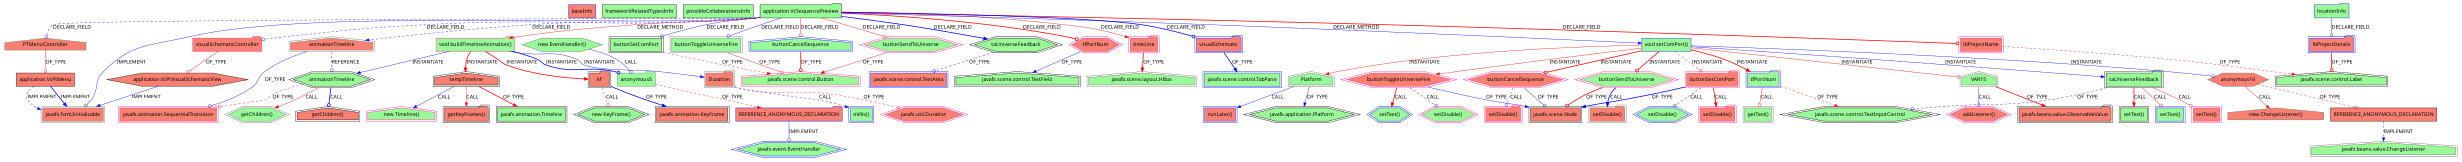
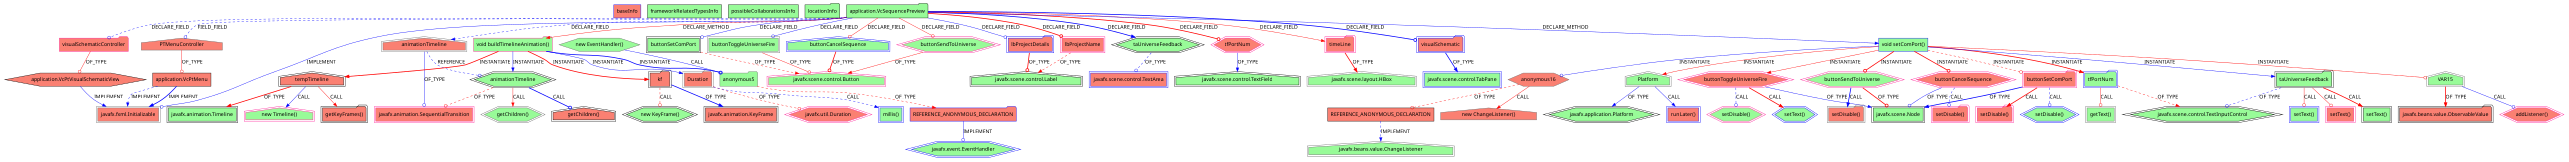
node "locationInfo": color blue -> black
edge "locationInfo" -> "lbProjectDetails": now "application.VcSequencePreview" -> "lbProjectDetails"
edge "application.VcSequencePreview" -> "PTMenuController": label "DECLARE_FIELD" -> "FIELD_FIELD"
node "javafx.scene.Node": fillcolor salmon -> palegreen
